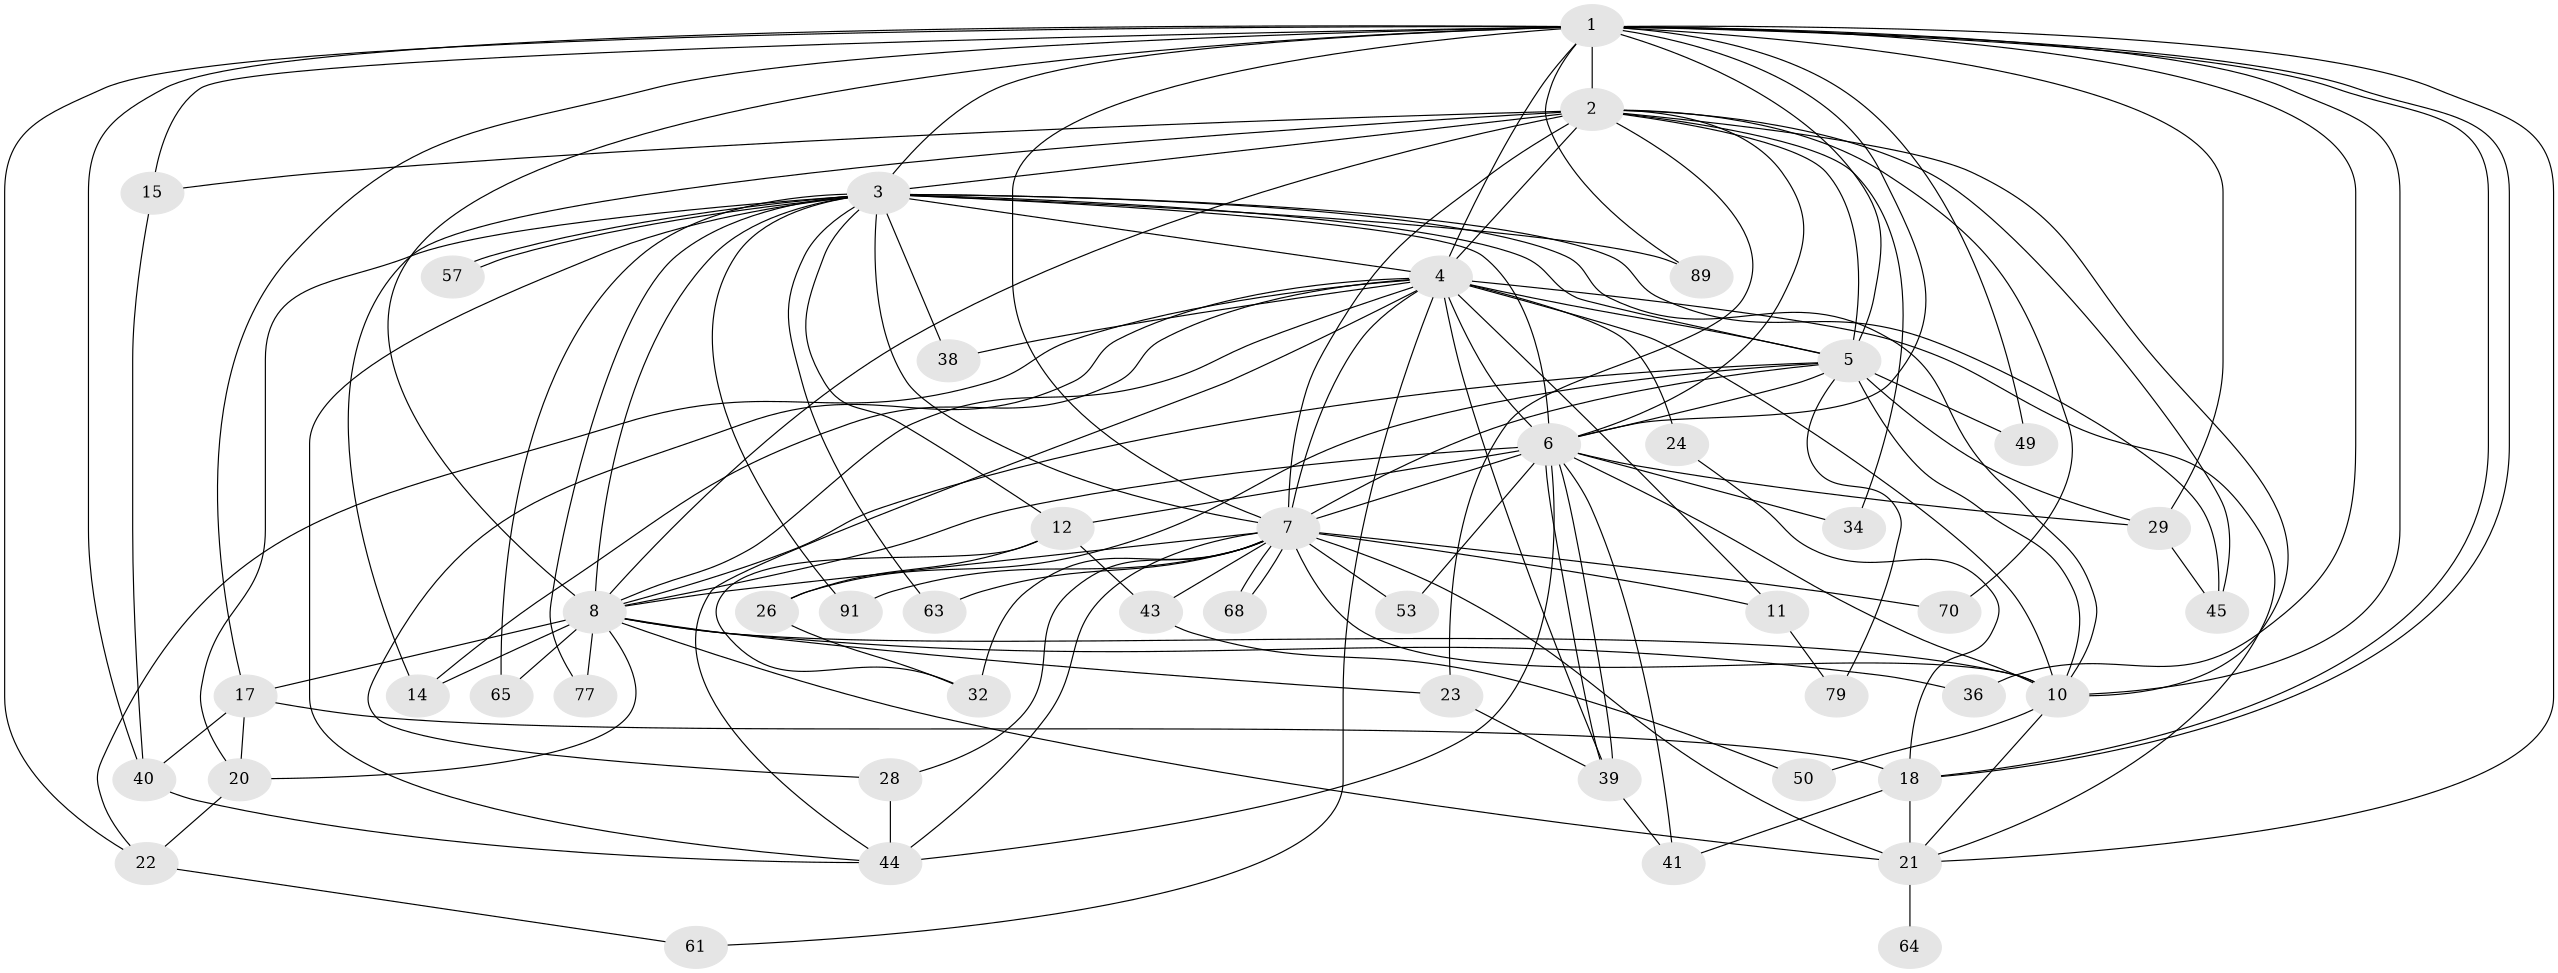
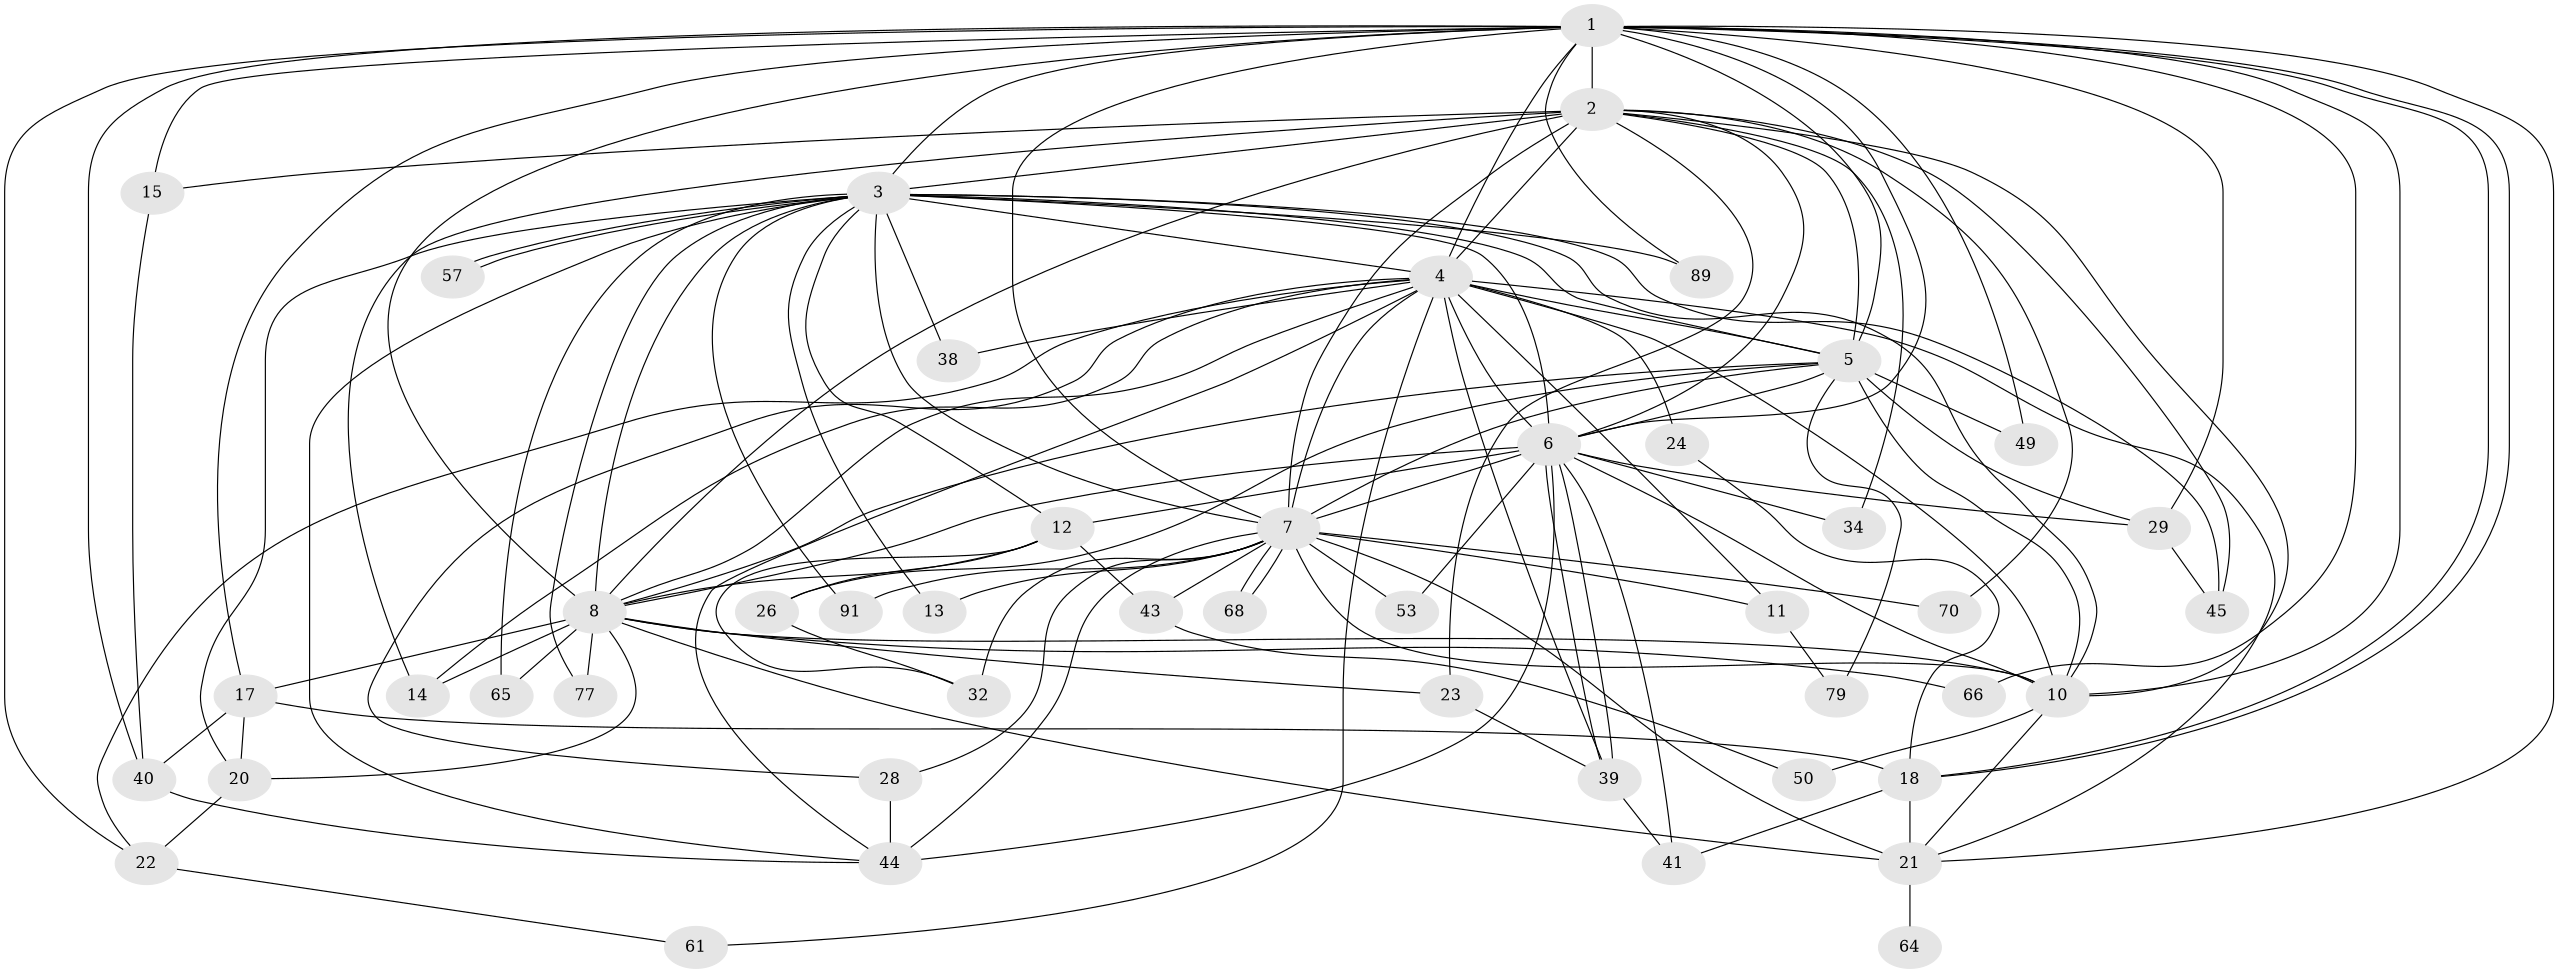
edge "7" -- "8": now "12" -- "8"
node "63": label "63" -> "13"
node "36": label "36" -> "66"
